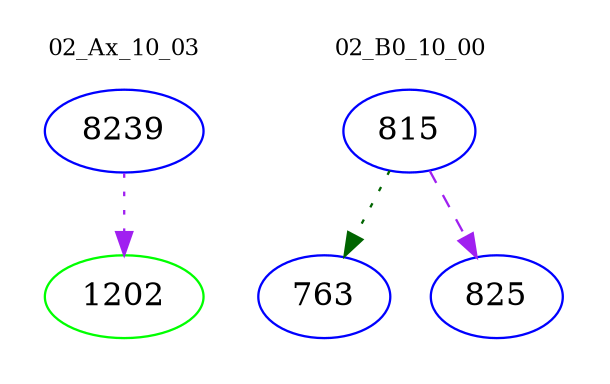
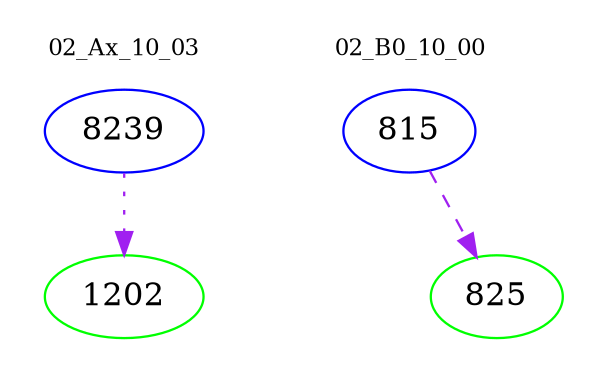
node "763": removed
node "825": color blue -> green
